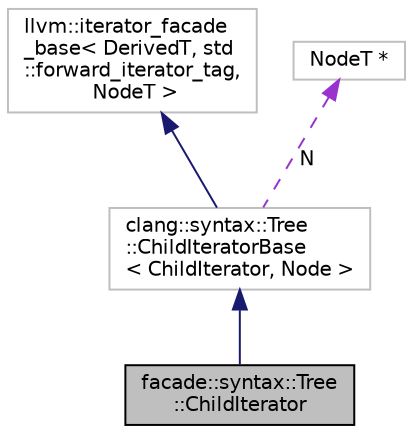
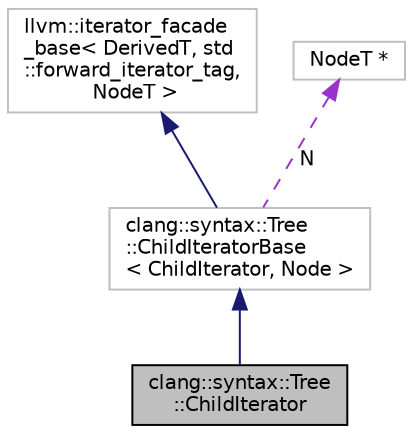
node "facade::syntax::Tree ::ChildIterator": label "facade::syntax::Tree ::ChildIterator" -> "clang::syntax::Tree ::ChildIterator"
